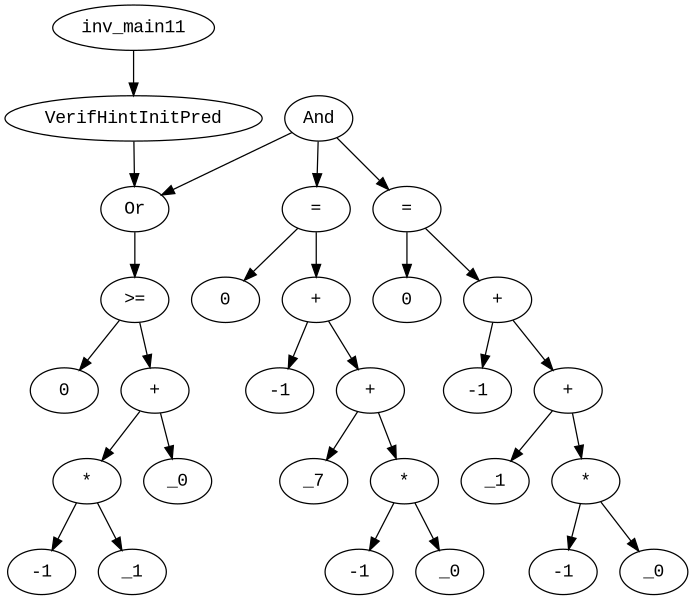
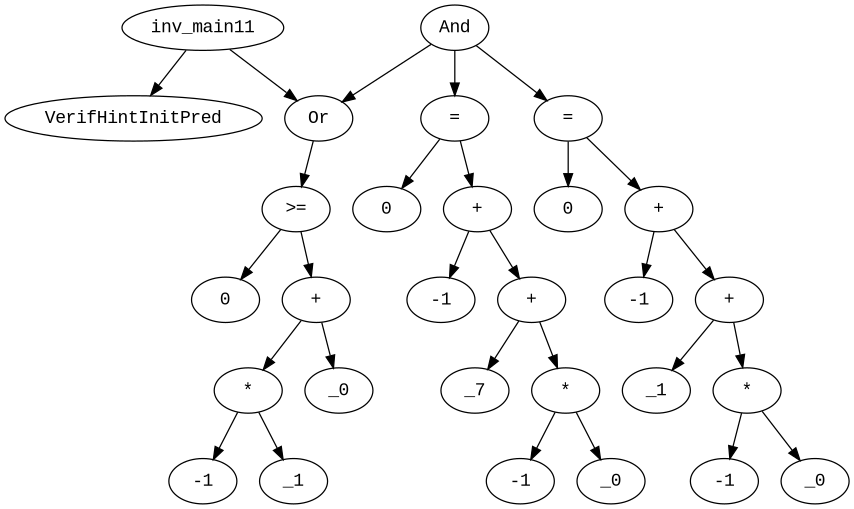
edge "VerifHintInitPred" -> "Or": now "inv_main11" -> "Or"
